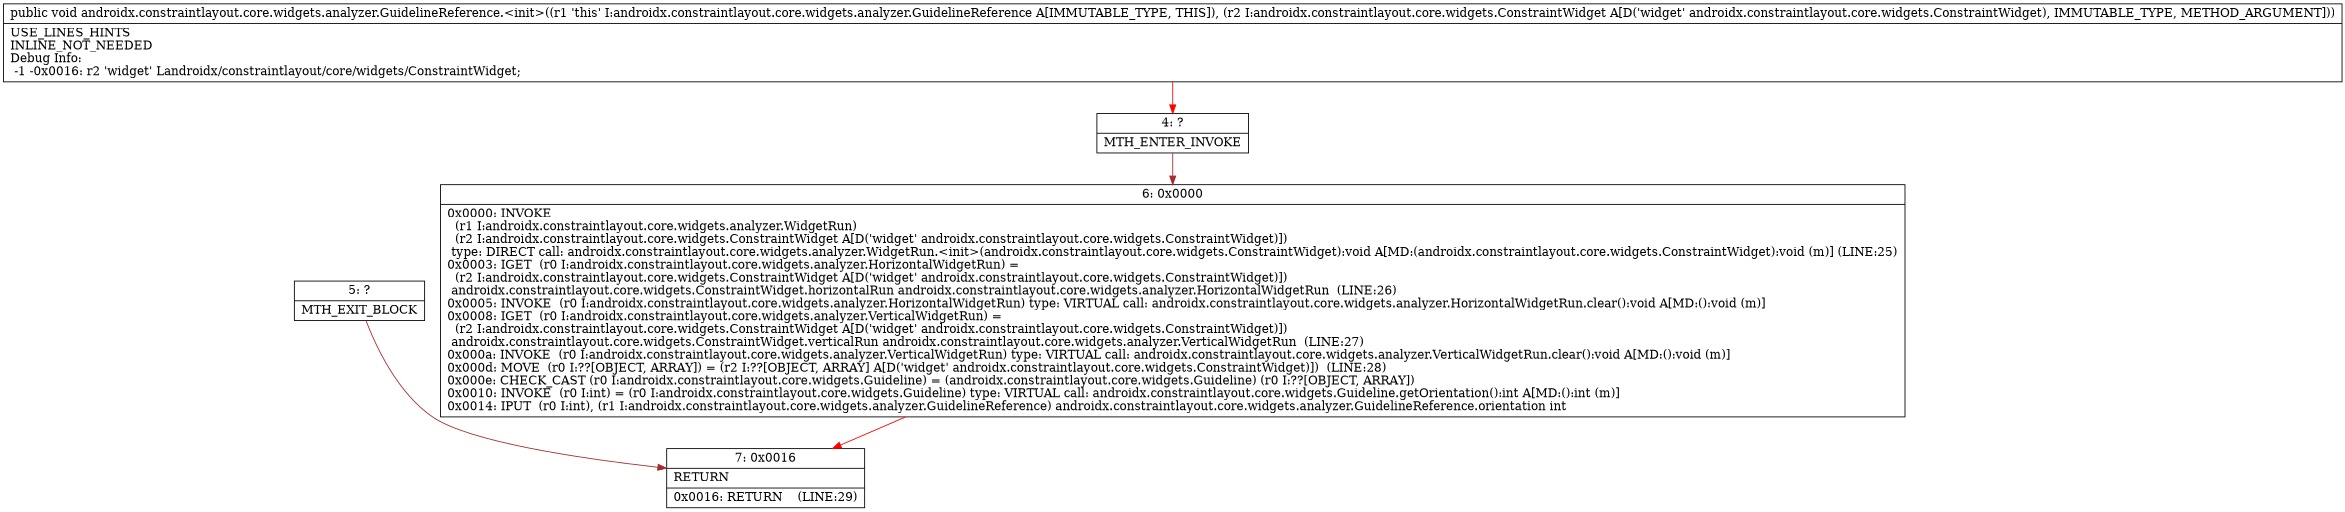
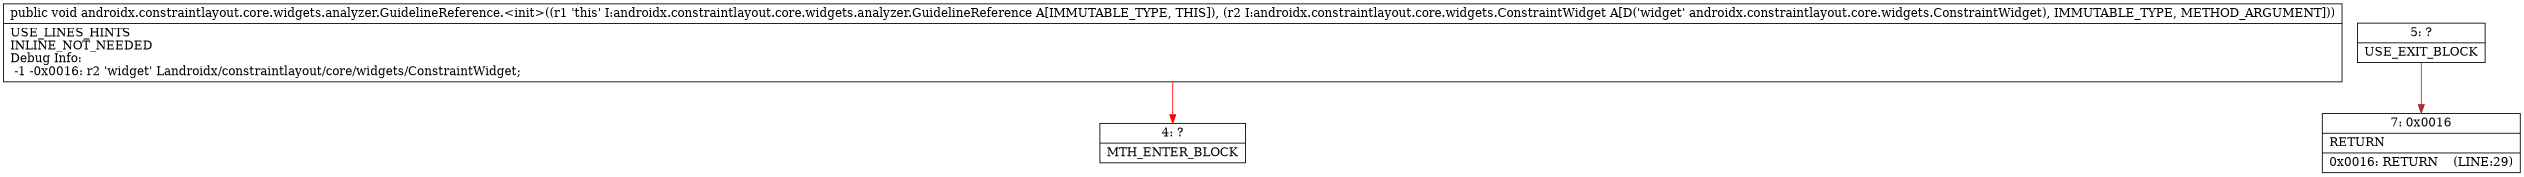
node "4: ?": text "MTH_ENTER_INVOKE" -> "MTH_ENTER_BLOCK"
node "6: 0x0000": removed
node "5: ?": text "MTH_EXIT_BLOCK" -> "USE_EXIT_BLOCK"
